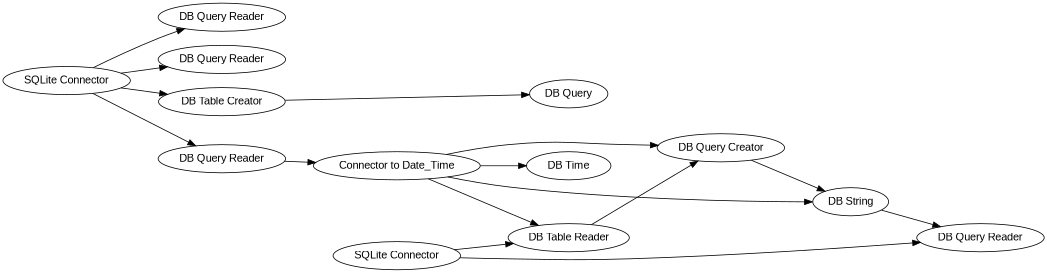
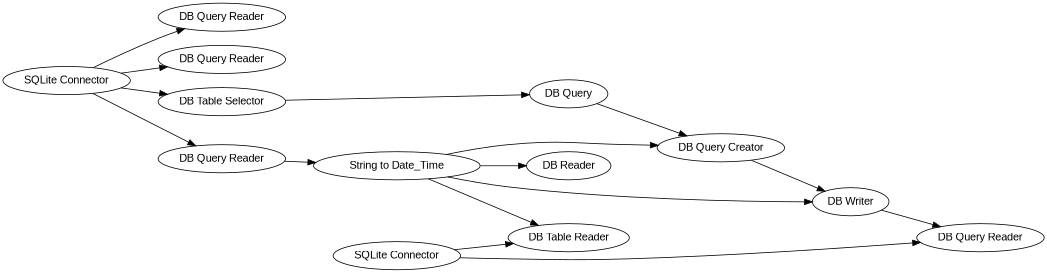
node "DB Table Creator": label "DB Table Creator" -> "DB Table Selector"
node "Connector to Date_Time": label "Connector to Date_Time" -> "String to Date_Time"
node "DB Time": label "DB Time" -> "DB Reader"
edge "DB Table Reader" -> "DB Query Creator": now "DB Query" -> "DB Query Creator"
node "DB String": label "DB String" -> "DB Writer"
